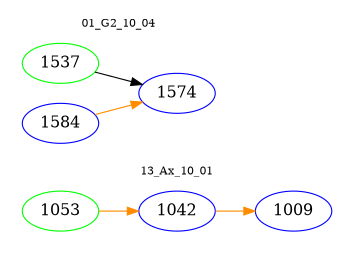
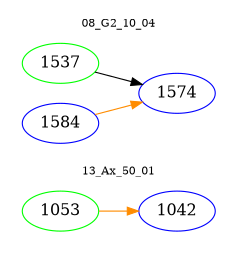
cluster "01_G2_10_04": label "01_G2_10_04" -> "08_G2_10_04"
cluster "13_Ax_10_01": label "13_Ax_10_01" -> "13_Ax_50_01"
node "1009": removed
